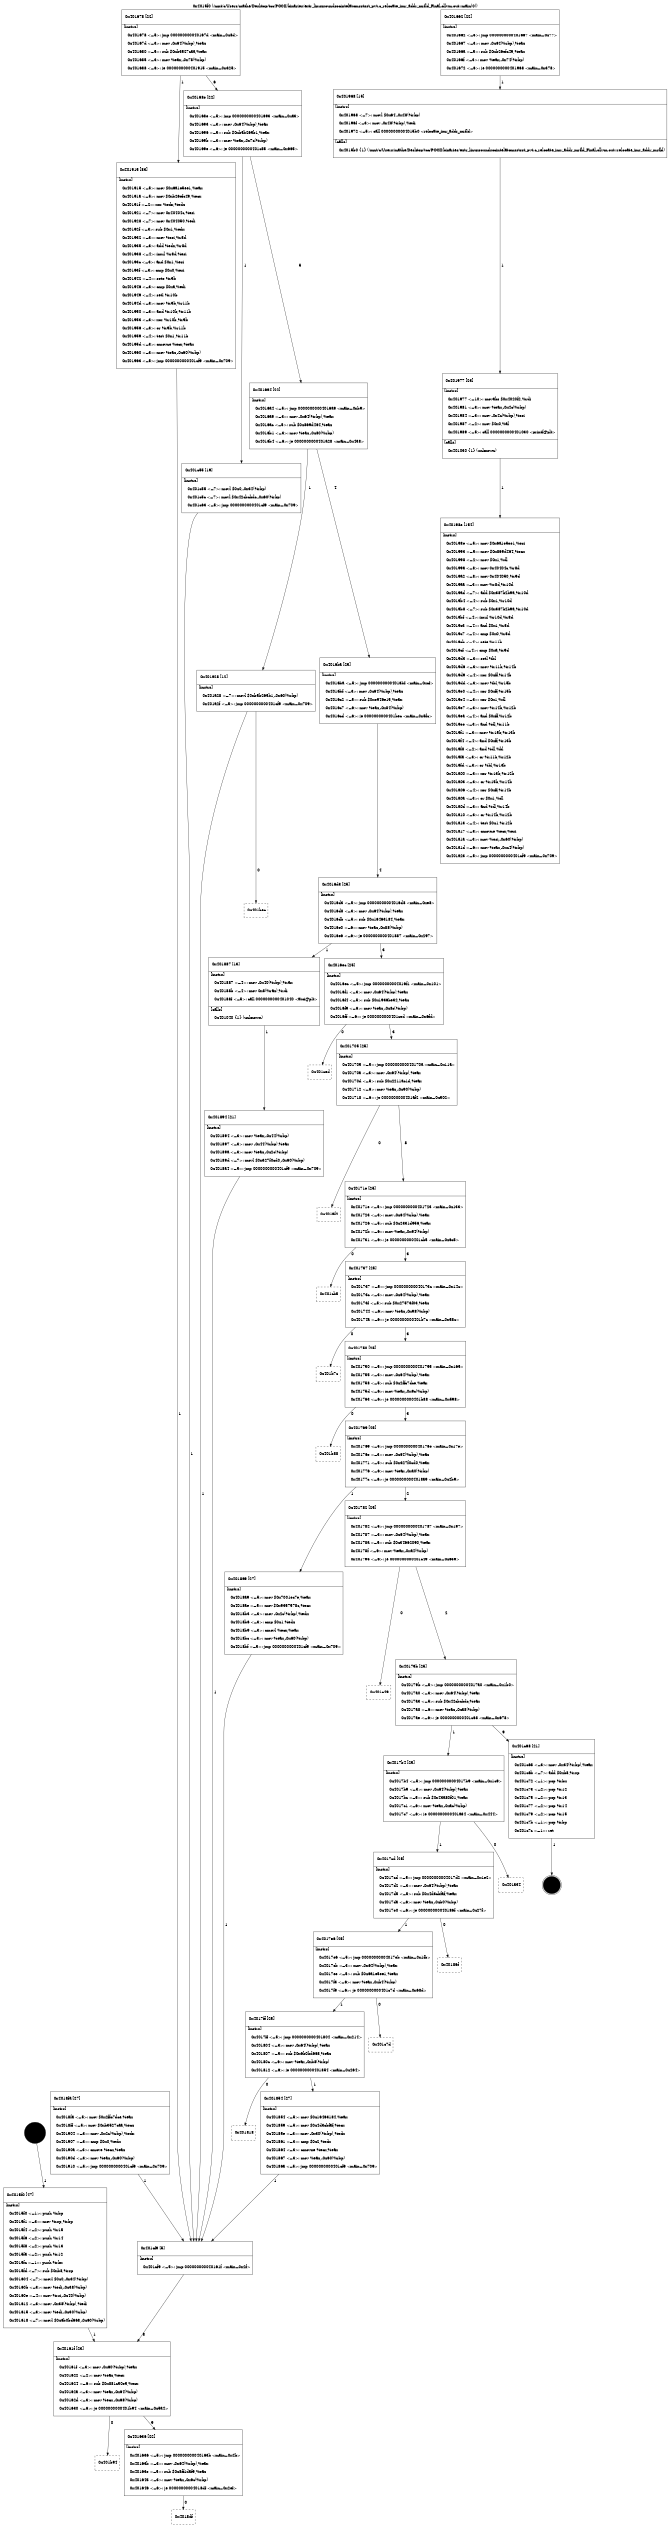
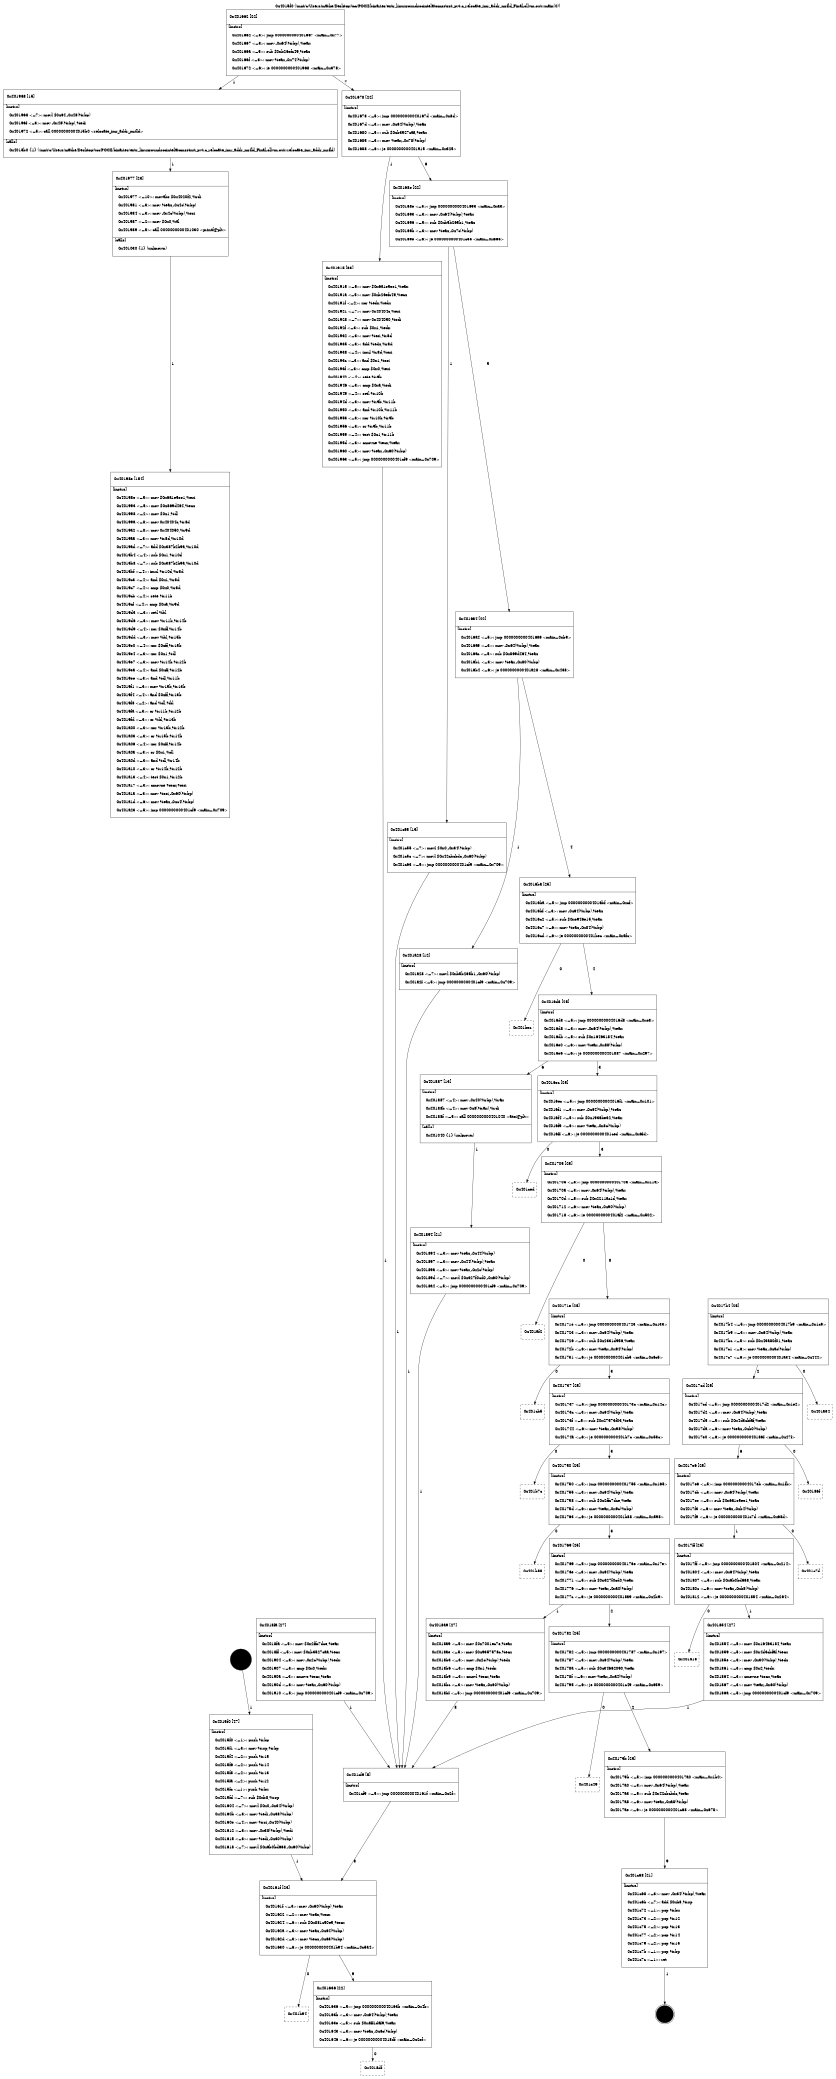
edge "0x401662 [22]" -> "0x401678 [22]": added, label "7"
edge "0x401a28 [12]" -> "0x401bec": now "0x4016ba [25]" -> "0x401bec"
edge "0x4016d3 [25]" -> "0x401887 [13]": label " 1" -> " 6"
edge "0x40179b [25]" -> "0x4017b4 [25]": removed, label "1"
edge "0x4017b4 [25]" -> "0x4017cd [25]": label " 1" -> " 2"
edge "0x4018a9 [27]" -> "0x401cf9 [5]": label " 1" -> " 8"
edge "0x4017cd [25]" -> "0x4017e6 [25]": label " 1" -> " 6"
